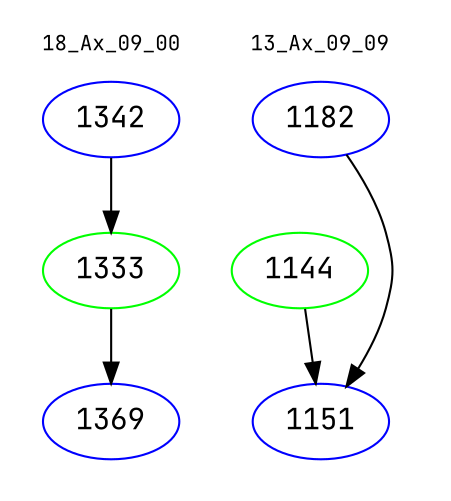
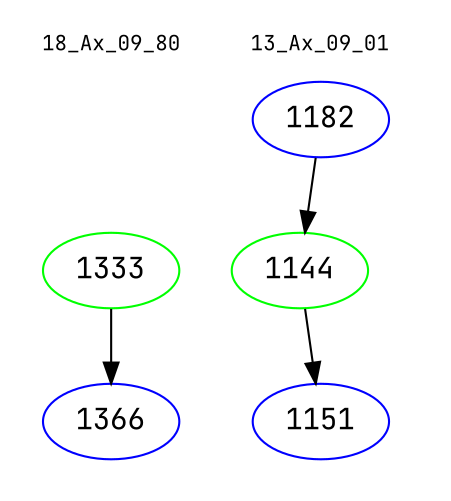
cluster "18_Ax_09_00": label "18_Ax_09_00" -> "18_Ax_09_80"
cluster "13_Ax_09_09": label "13_Ax_09_09" -> "13_Ax_09_01"
node "1342": removed
edge "1182" -> "1151": now "1182" -> "1144"
node "1369": label "1369" -> "1366"
